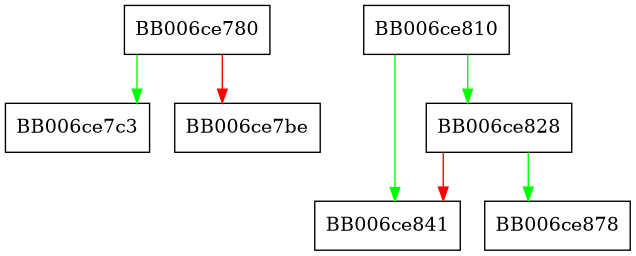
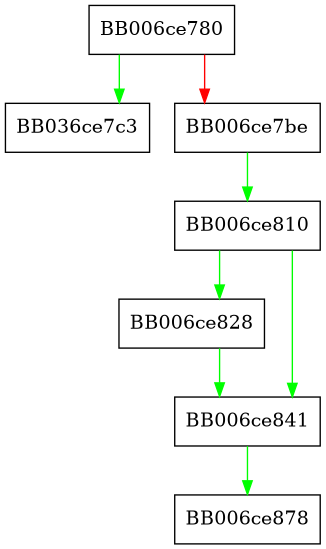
node "BB006ce7c3": label "BB006ce7c3" -> "BB036ce7c3"
edge "BB006ce7be" -> "BB006ce810": added
edge "BB006ce828" -> "BB006ce841": color red -> green
edge "BB006ce828" -> "BB006ce878": now "BB006ce841" -> "BB006ce878"
